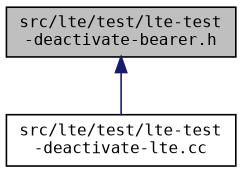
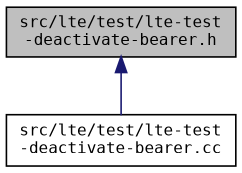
node "src/lte/test/lte-test -deactivate-lte.cc": label "src/lte/test/lte-test -deactivate-lte.cc" -> "src/lte/test/lte-test -deactivate-bearer.cc"
